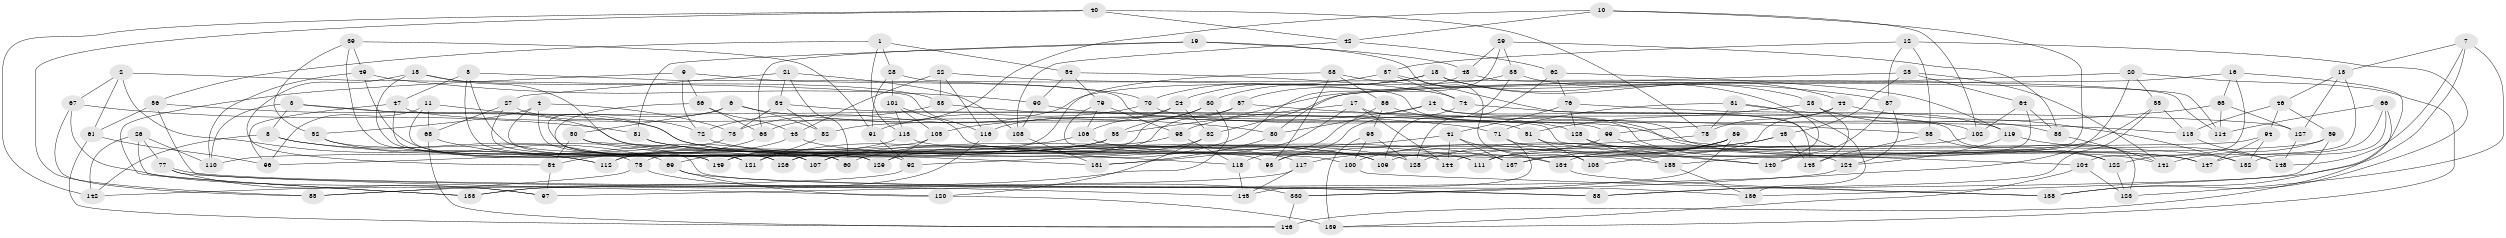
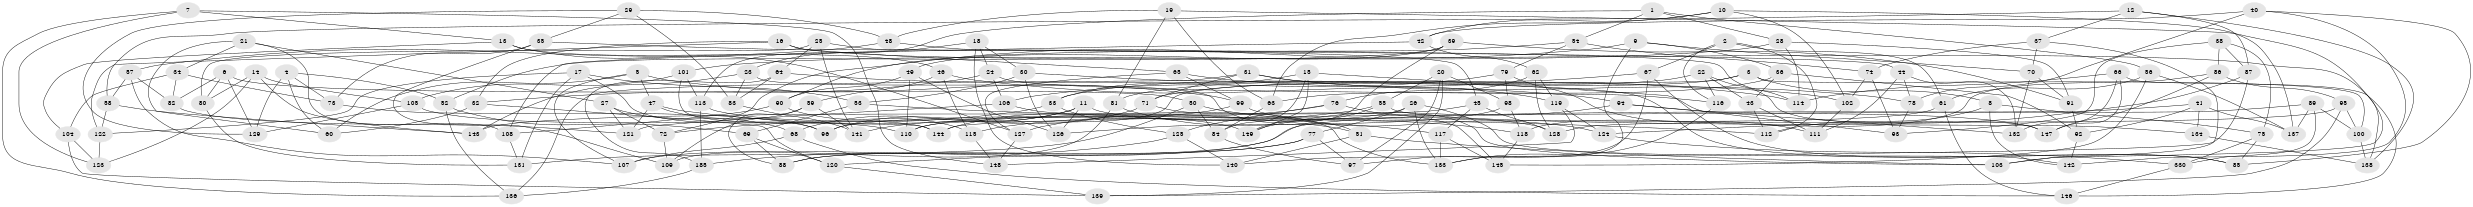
edge "76" -- "41": now "76" -- "103"
edge "106" -- "134": now "106" -- "133"
